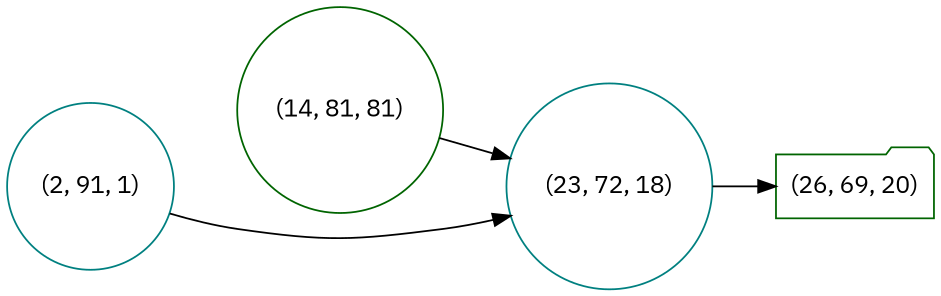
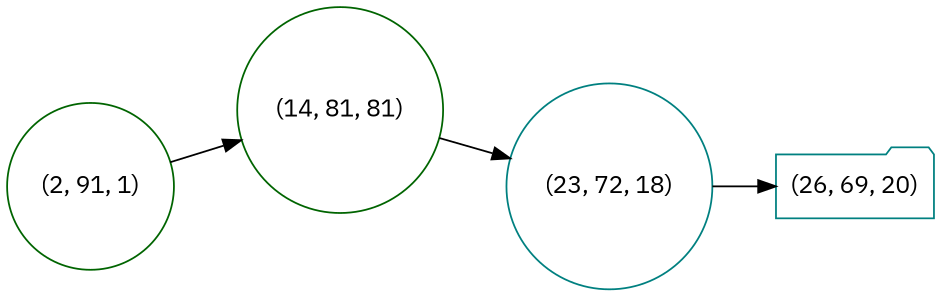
node "(2, 91, 1)": color teal -> darkgreen
node "(26, 69, 20)": color darkgreen -> teal
edge "(2, 91, 1)" -> "(23, 72, 18)": now "(2, 91, 1)" -> "(14, 81, 81)"
